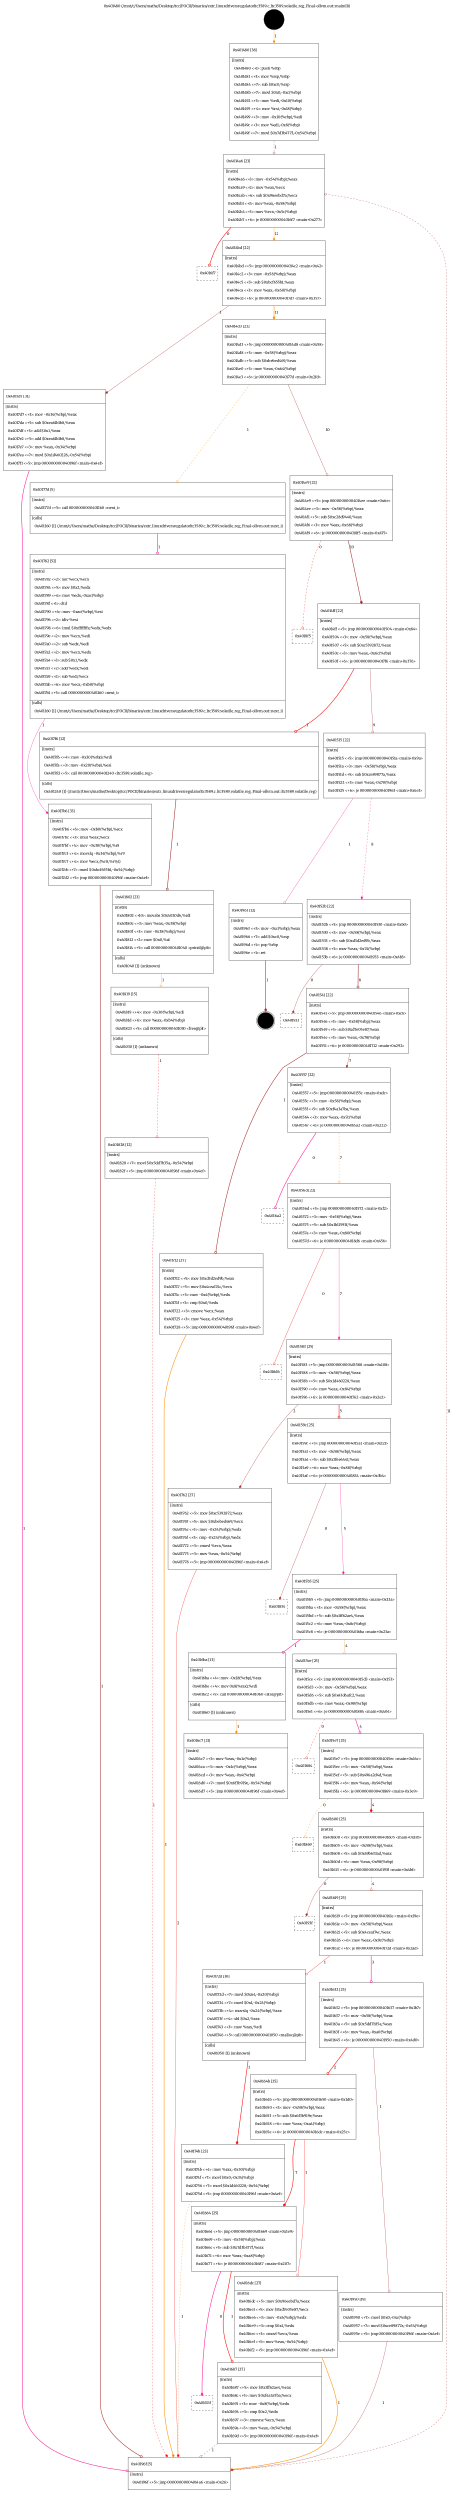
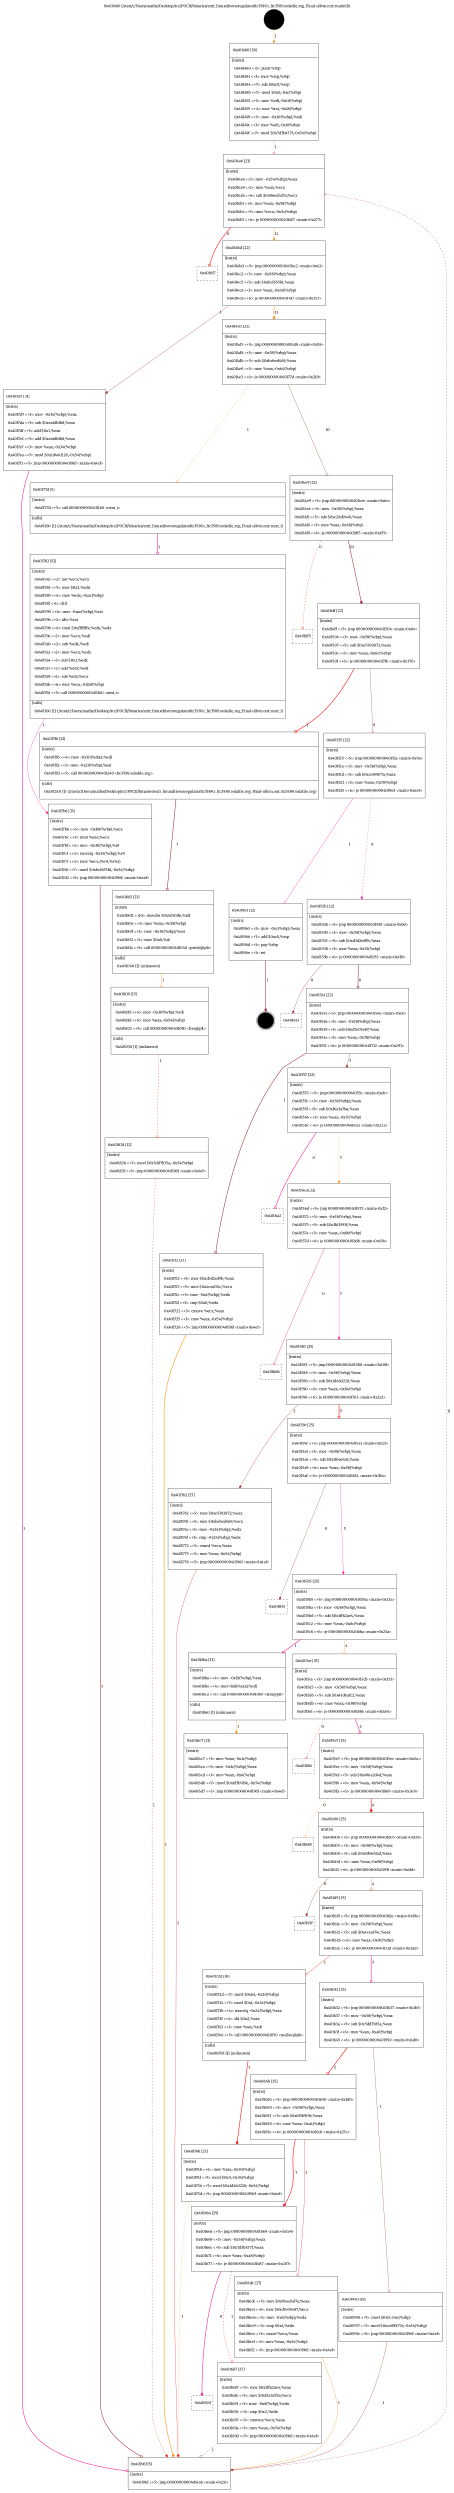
edge "0x401557 [22]" -> "0x40156d [22]": arrowhead odot -> diamond
edge "0x401664 [25]" -> "0x401687 [27]": style bold -> dashed
edge "0x4016dc [27]" -> "0x40196f [5]": style bold -> solid
